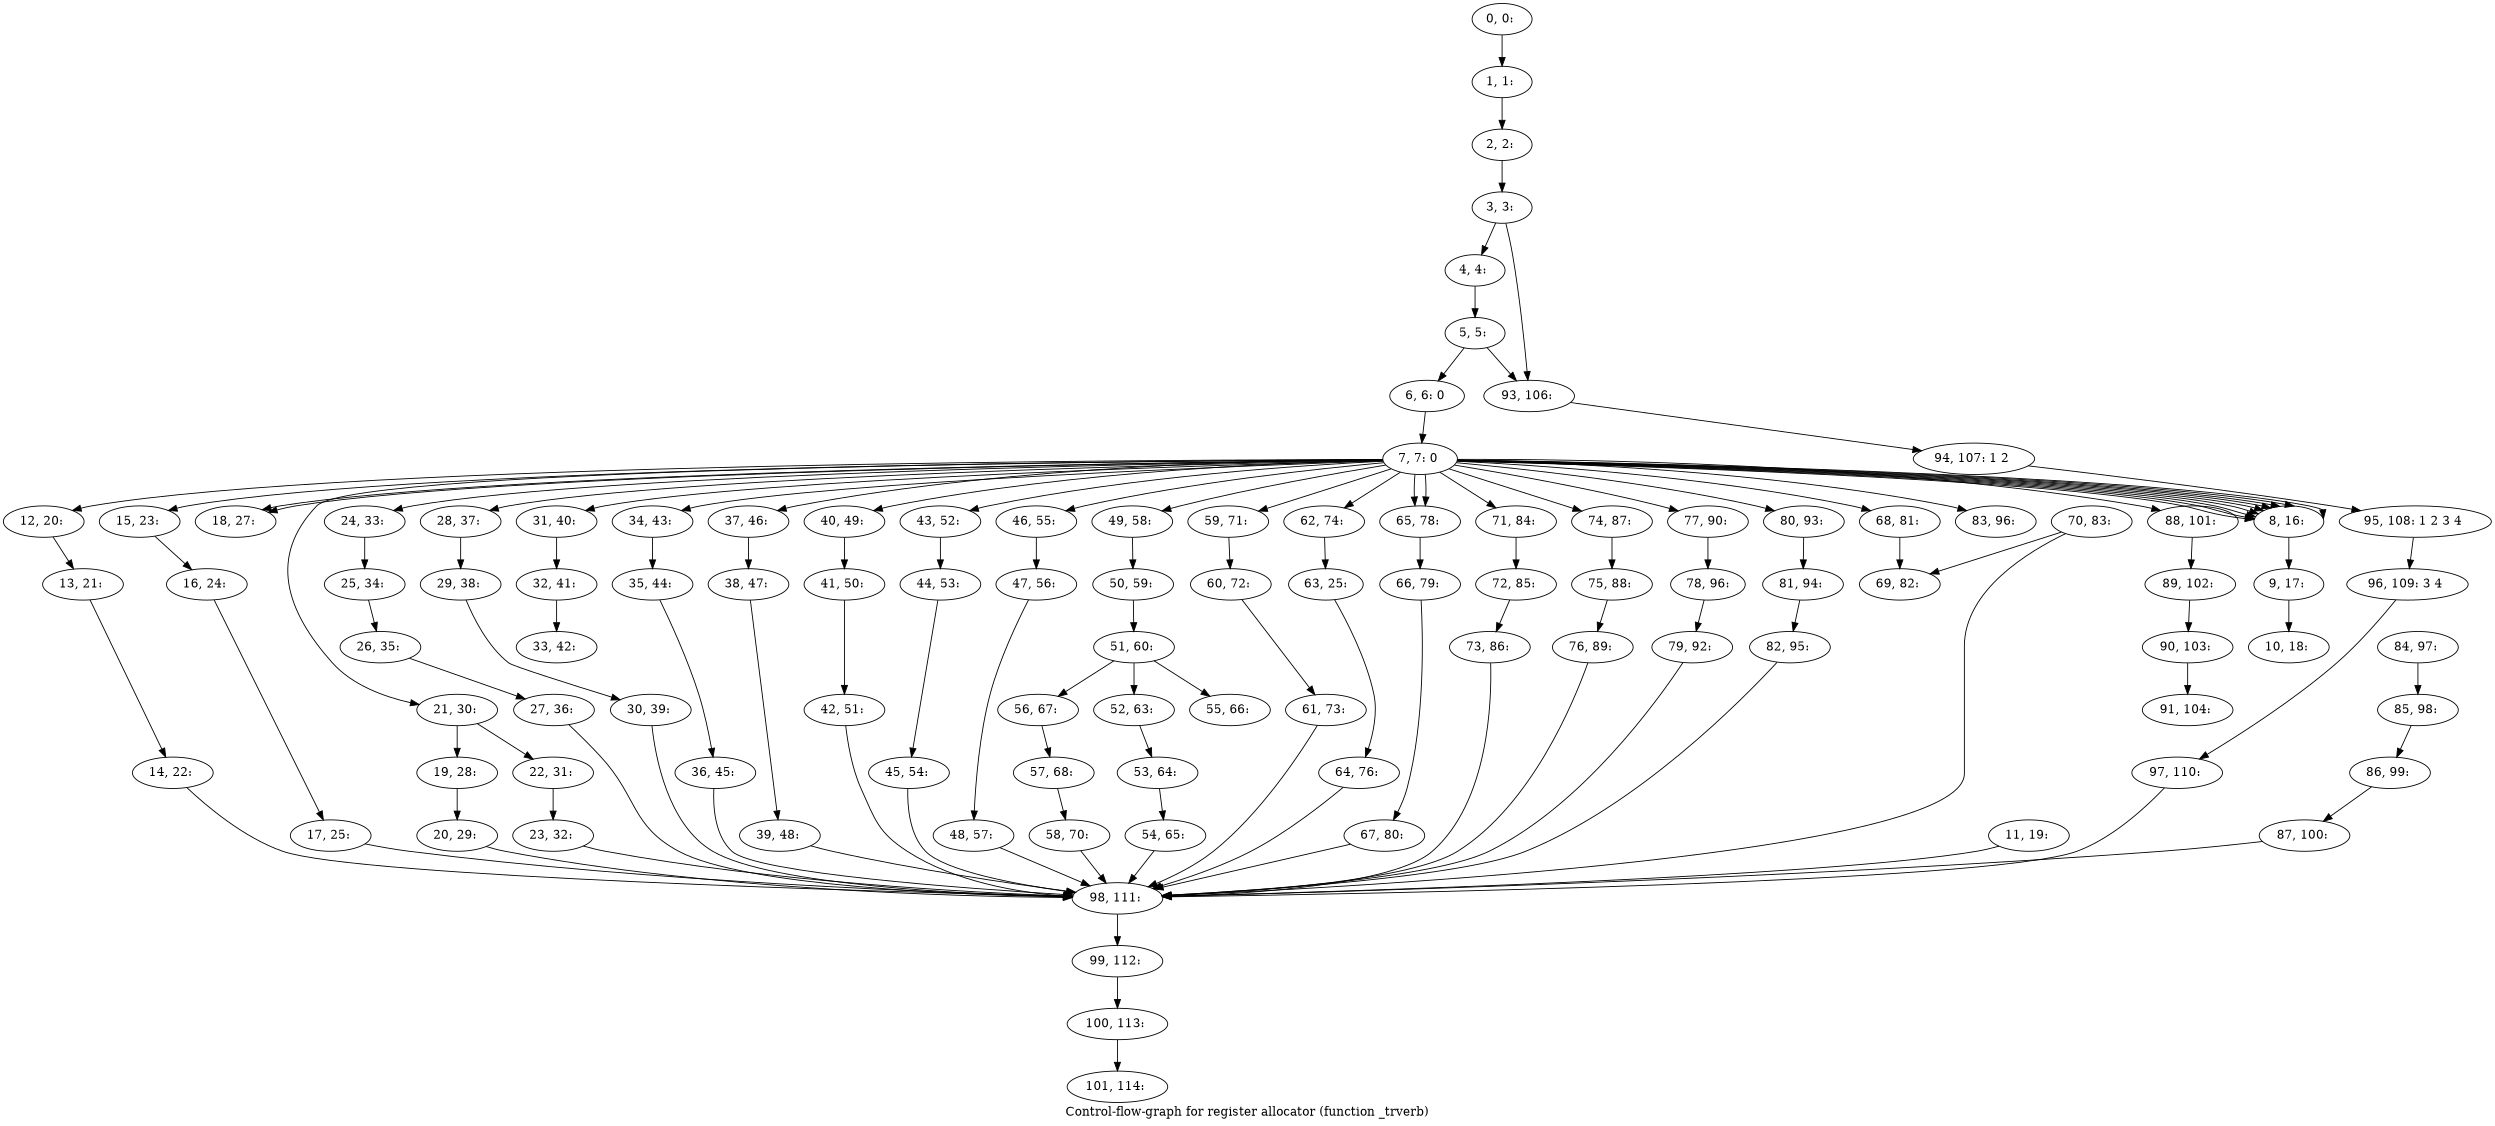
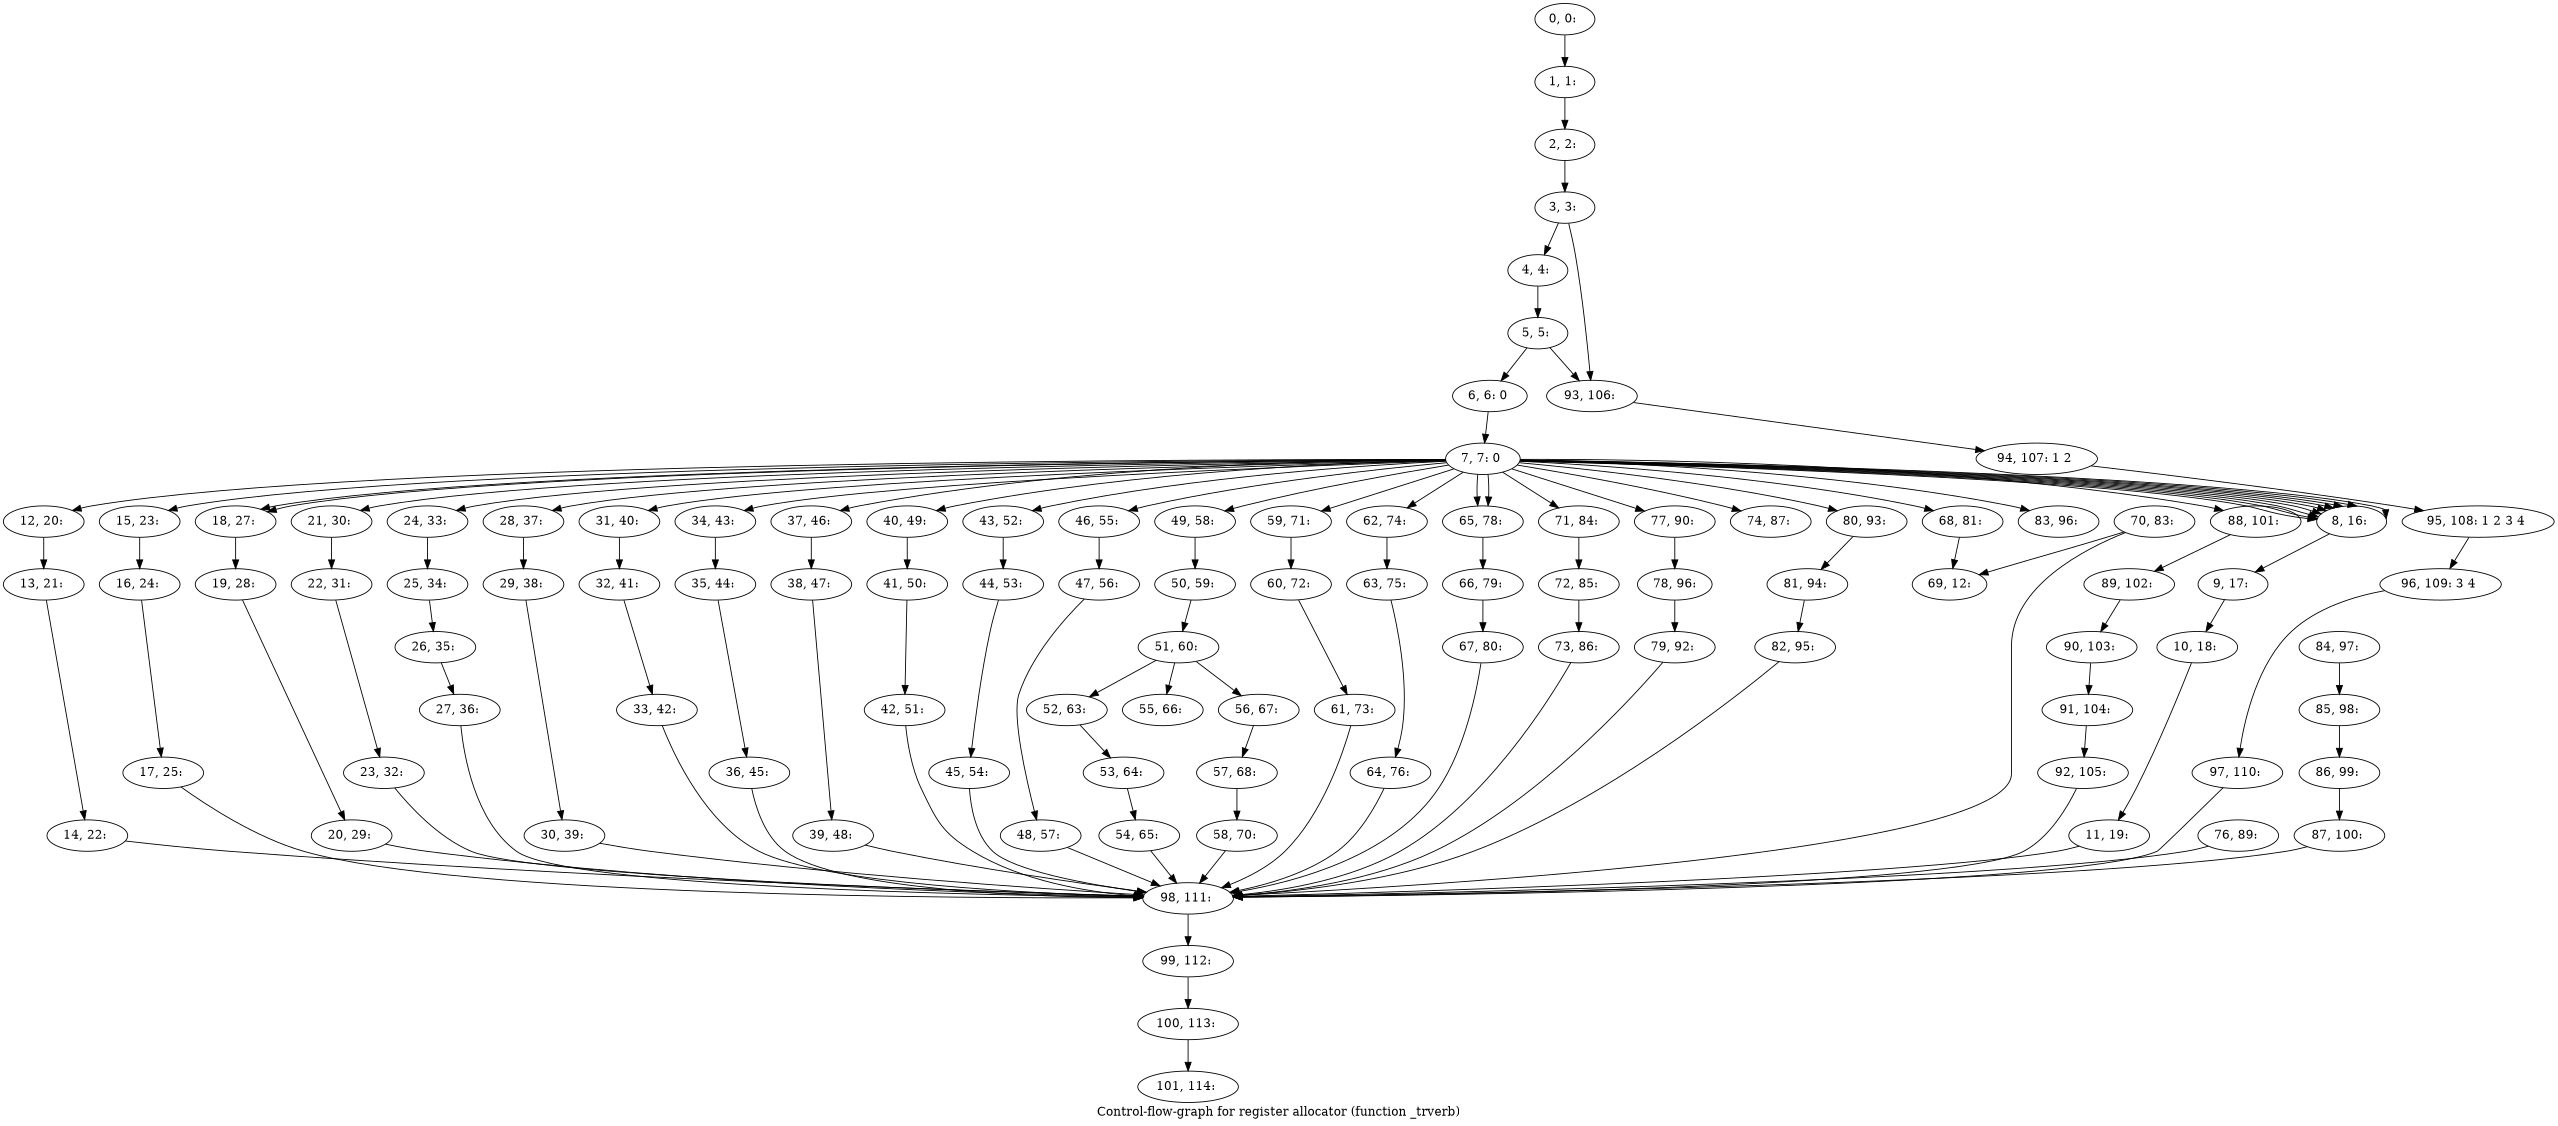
node "63, 25:": label "63, 25:" -> "63, 75:"
node "75, 88:": removed
node "69, 82:": label "69, 82:" -> "69, 12:"
edge "21, 30:" -> "19, 28:": now "18, 27:" -> "19, 28:"
edge "10, 18:" -> "11, 19:": added
node "92, 105:": added
edge "33, 42:" -> "98, 111:": added
